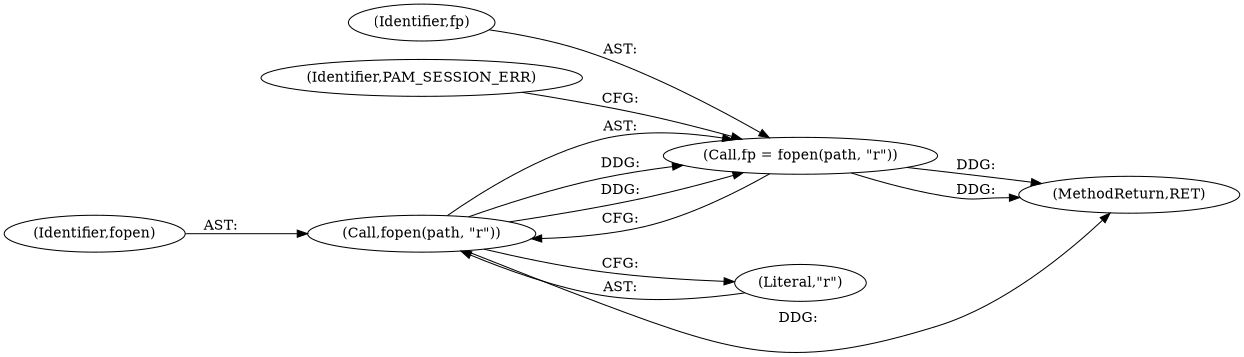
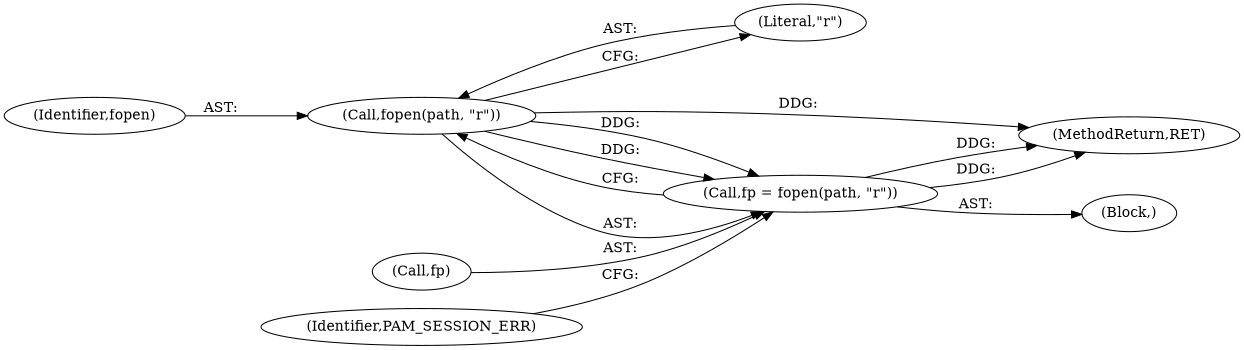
node "(Identifier,fp)": label "(Identifier,fp)" -> "(Call,fp)"
node "(Block,)": added
